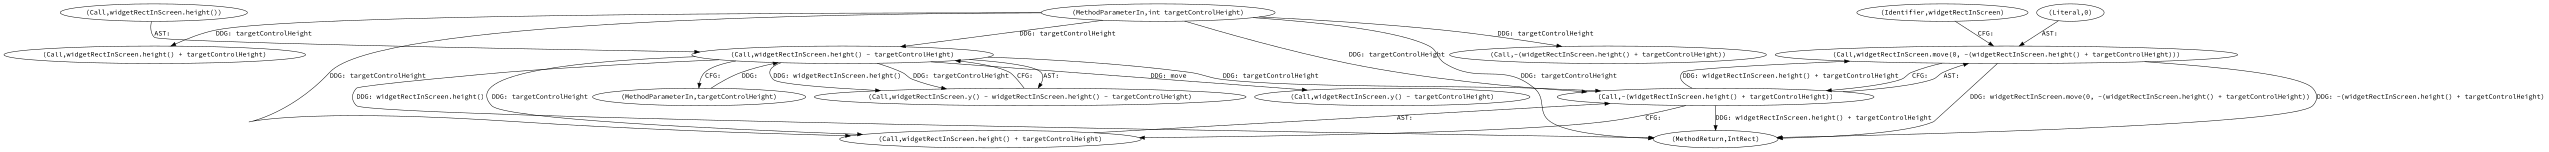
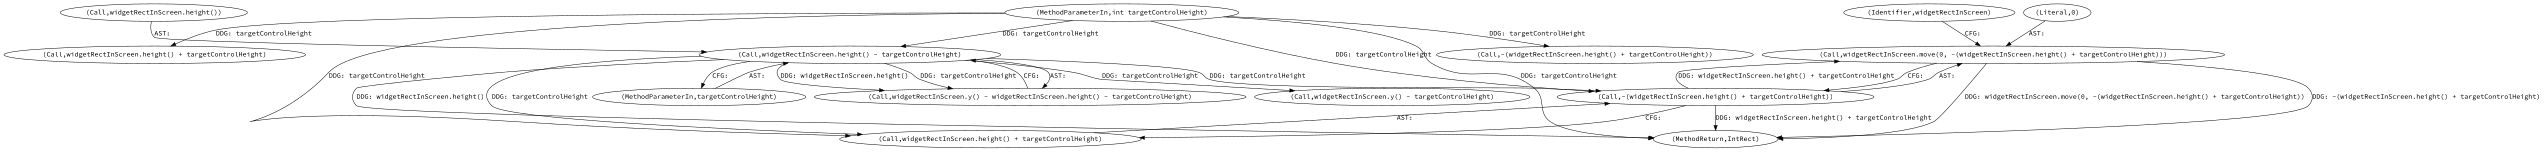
edge "(MethodParameterIn,targetControlHeight)" -> "(Call,widgetRectInScreen.height() - targetControlHeight)": label "DDG: " -> "AST: "
edge "(Call,widgetRectInScreen.height() - targetControlHeight)" -> "(Call,widgetRectInScreen.y() - targetControlHeight)": label "DDG: move" -> "DDG: targetControlHeight"
